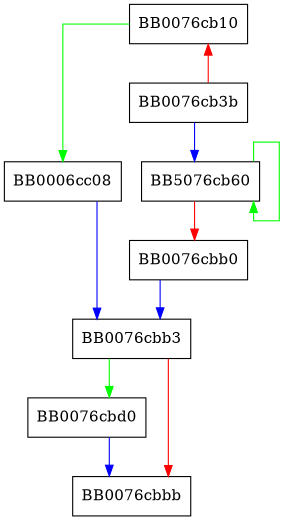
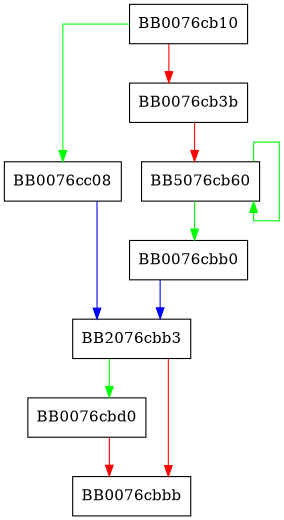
edge "BB0076cb3b" -> "BB0076cb10": reversed
edge "BB0076cb3b" -> "BB5076cb60": color blue -> red
node "BB0006cc08": label "BB0006cc08" -> "BB0076cc08"
edge "BB5076cb60" -> "BB0076cbb0": color red -> green
node "BB0076cbb3": label "BB0076cbb3" -> "BB2076cbb3"
edge "BB0076cbd0" -> "BB0076cbbb": color blue -> red
